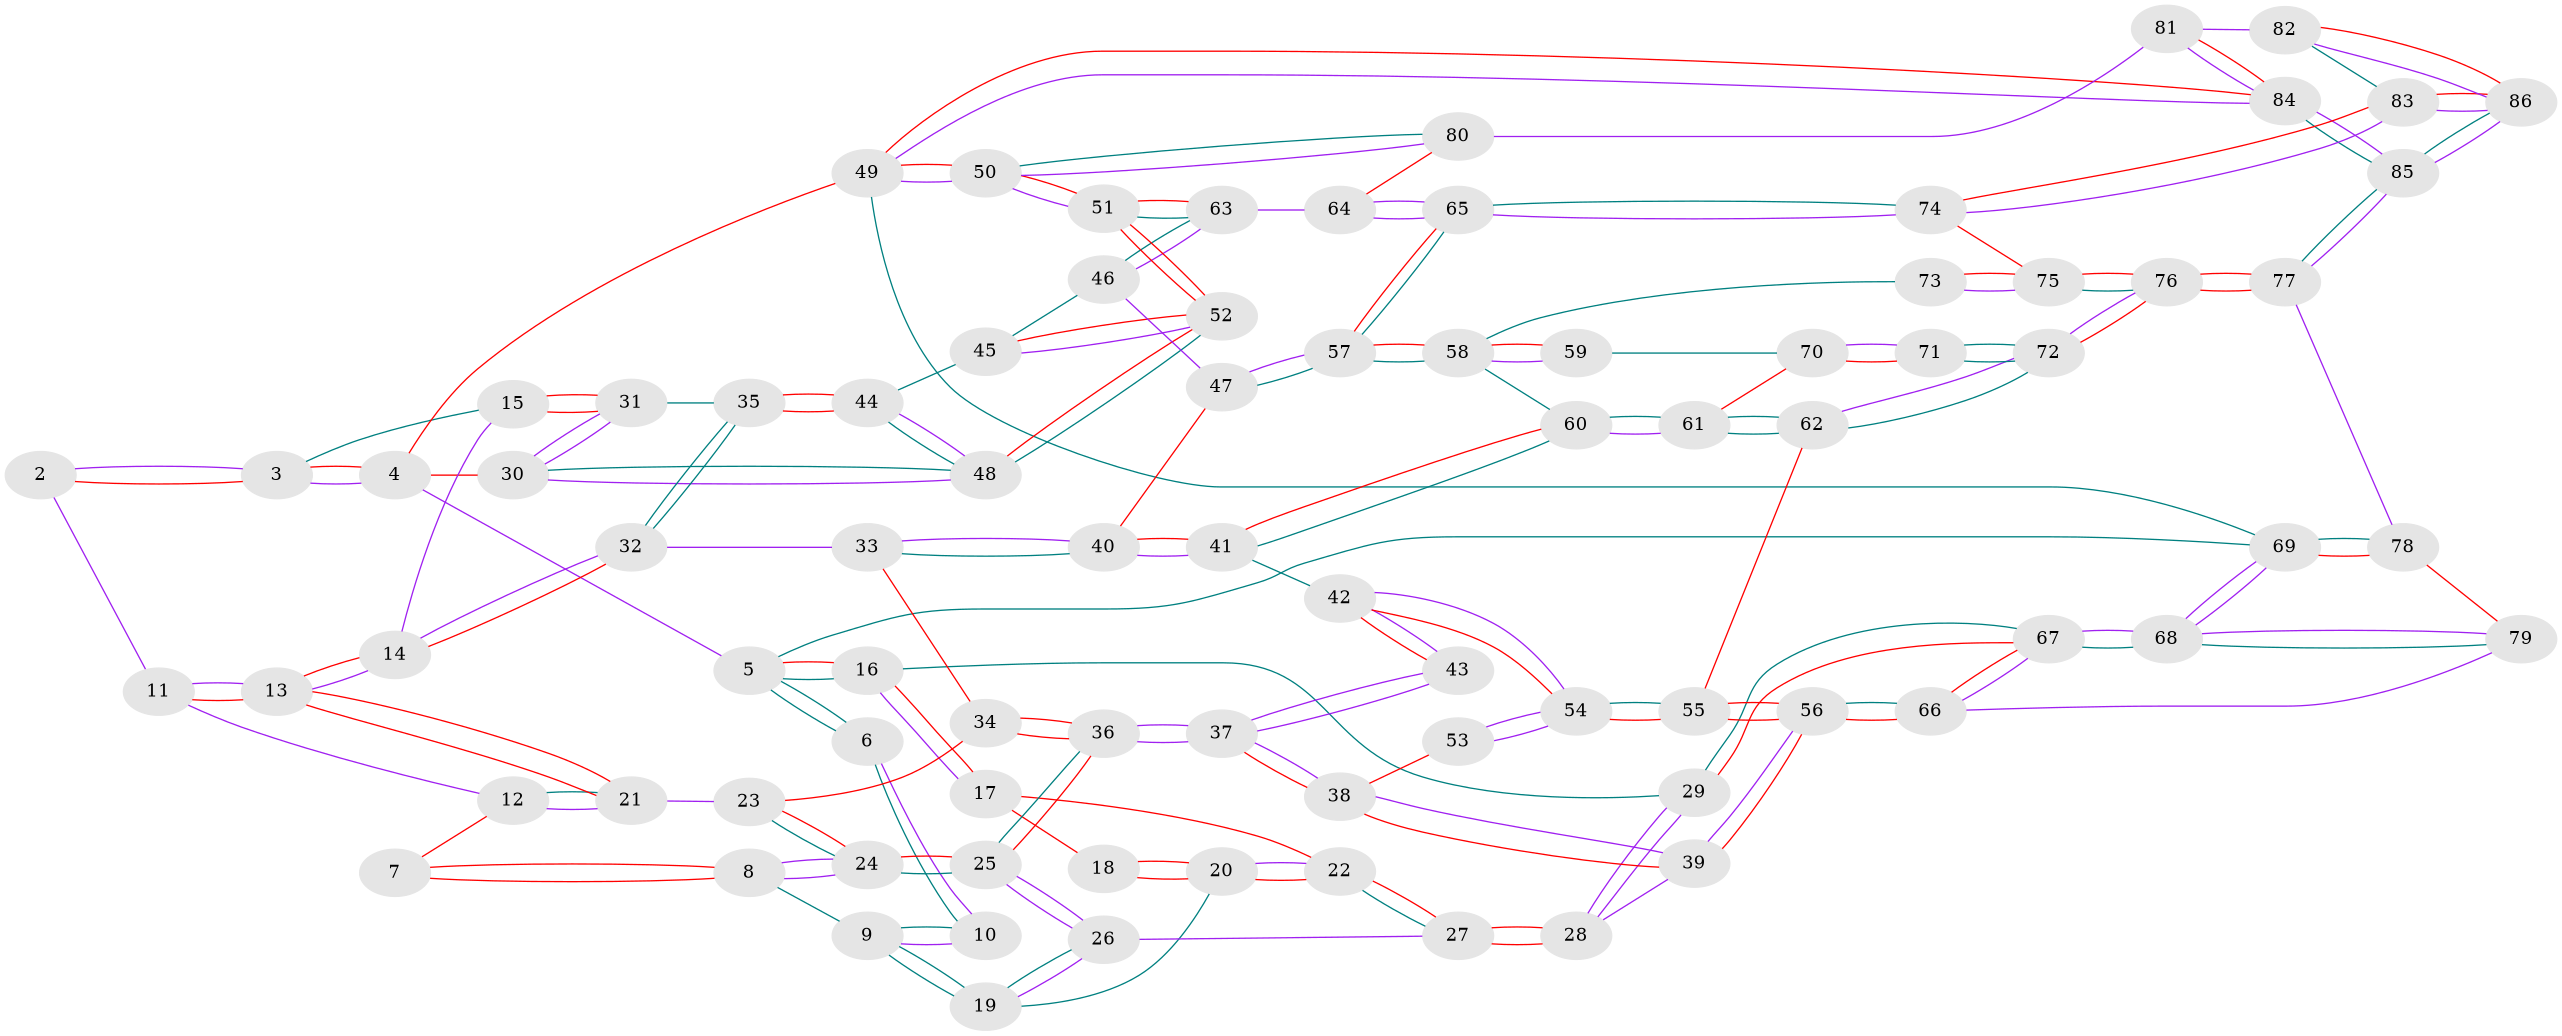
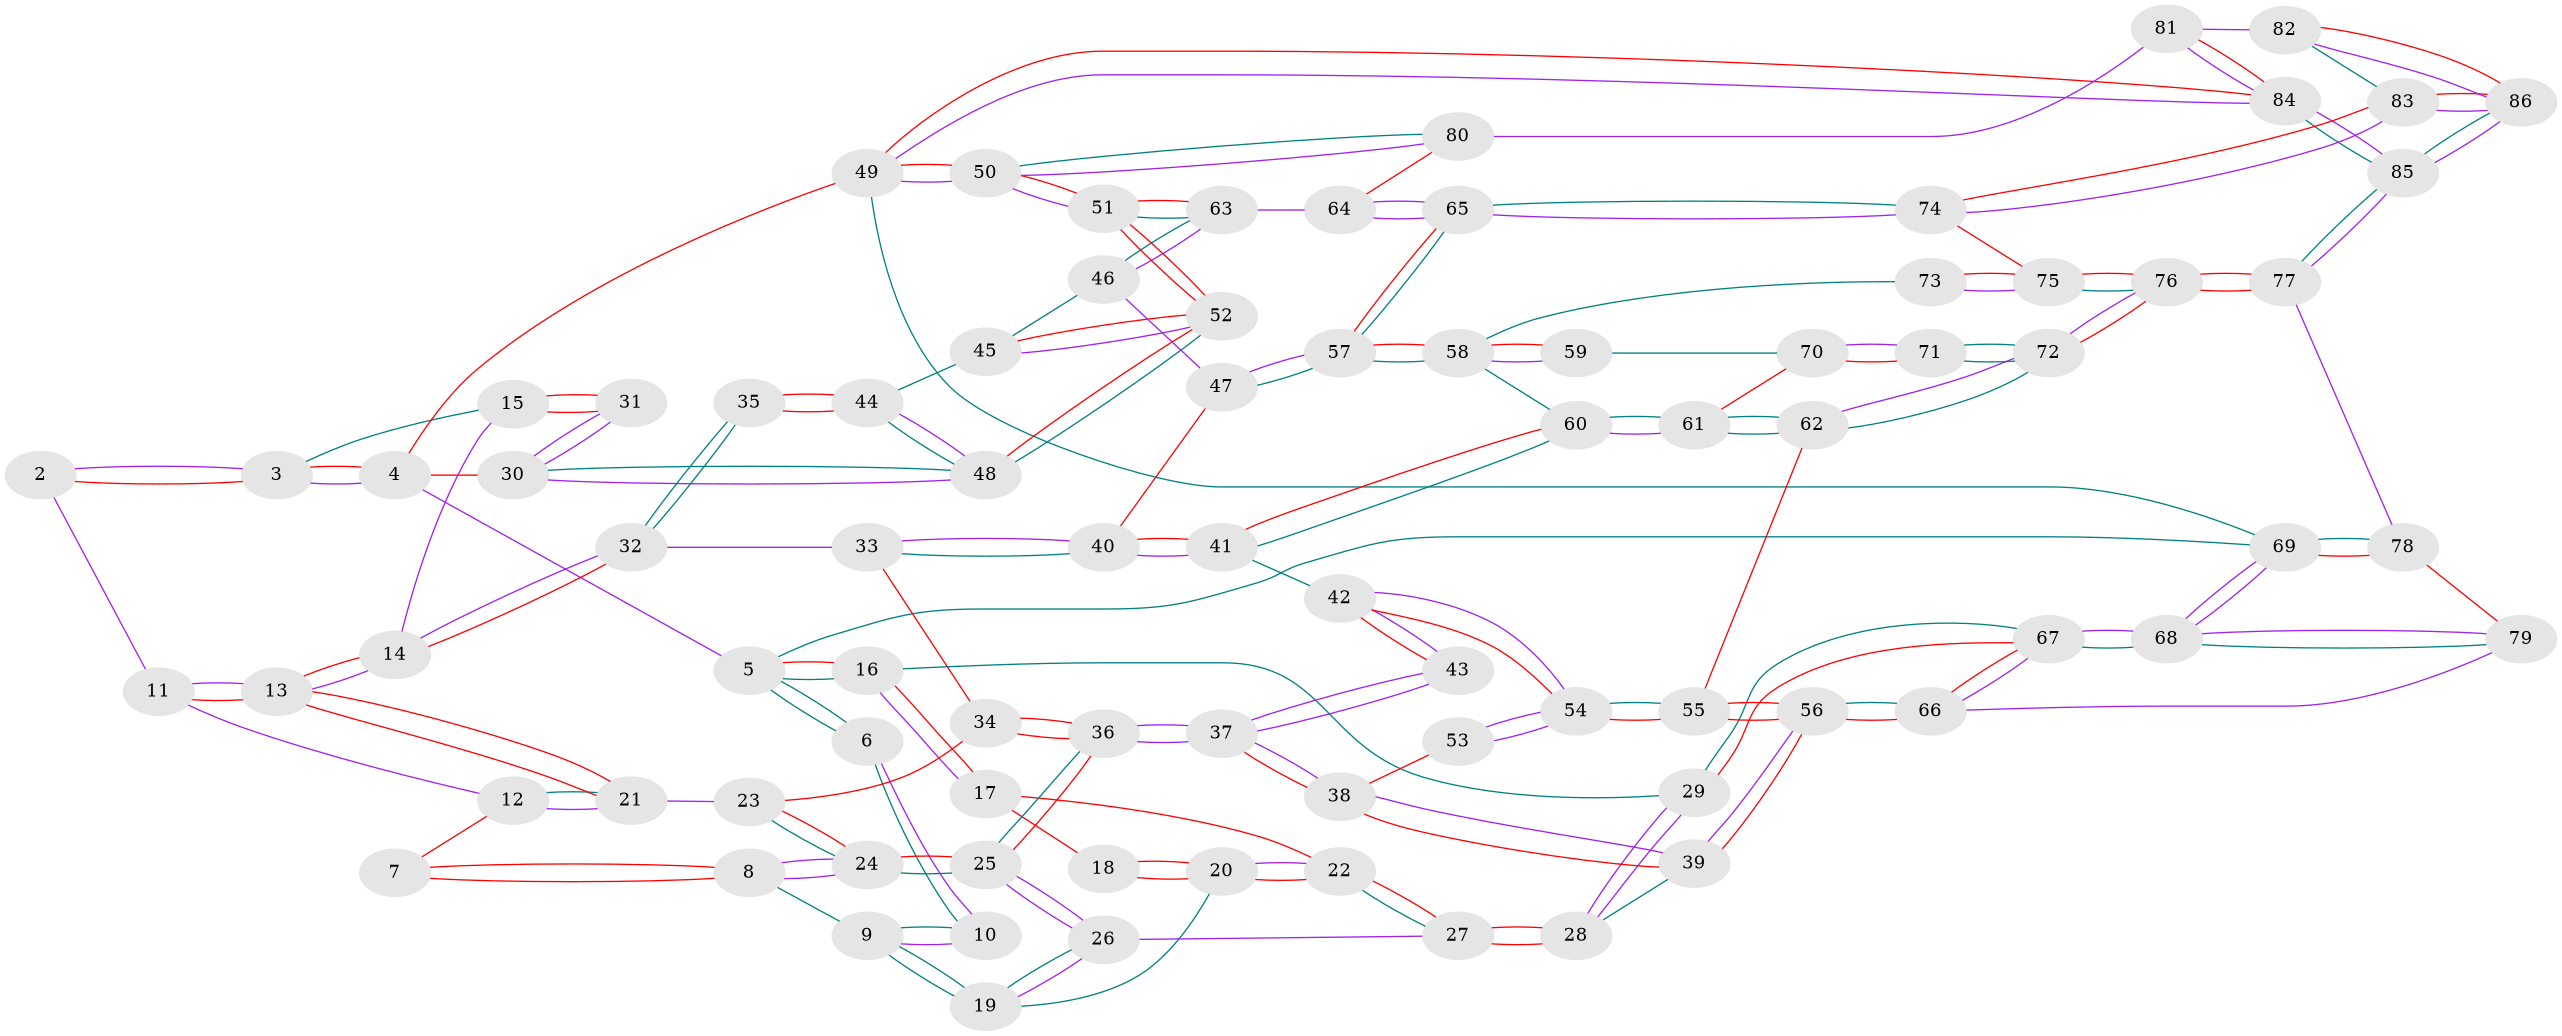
edge "31" -- "35": removed
edge "39" -- "28": color purple -> teal
